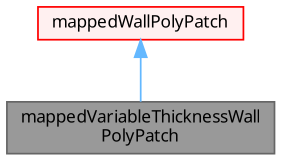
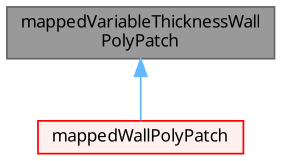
edge "mappedVariableThicknessWall PolyPatch" -> "mappedWallPolyPatch": reversed
